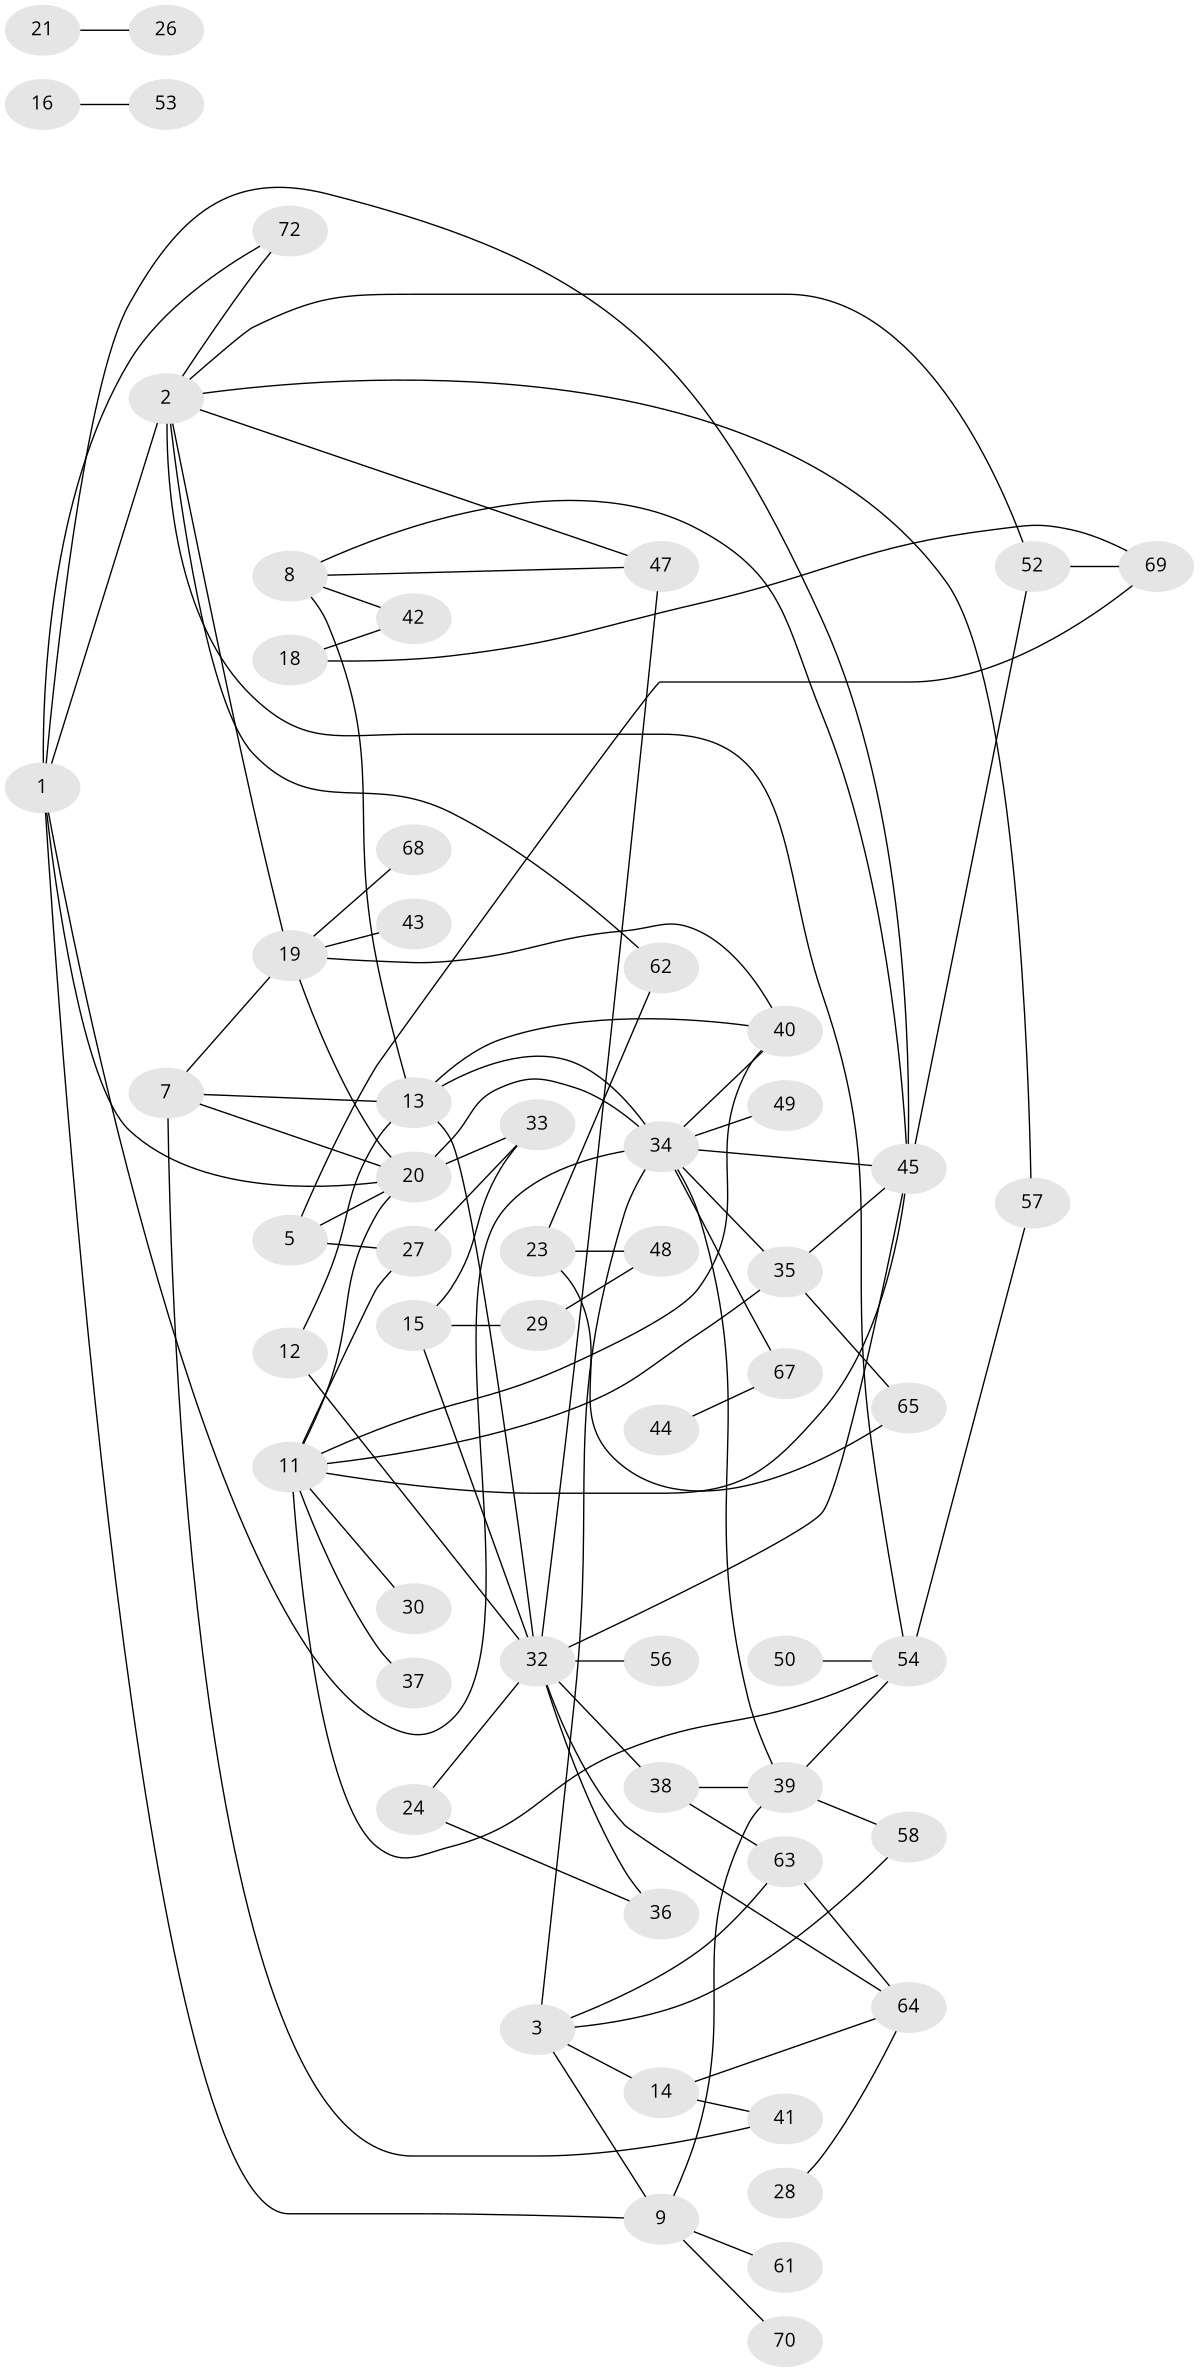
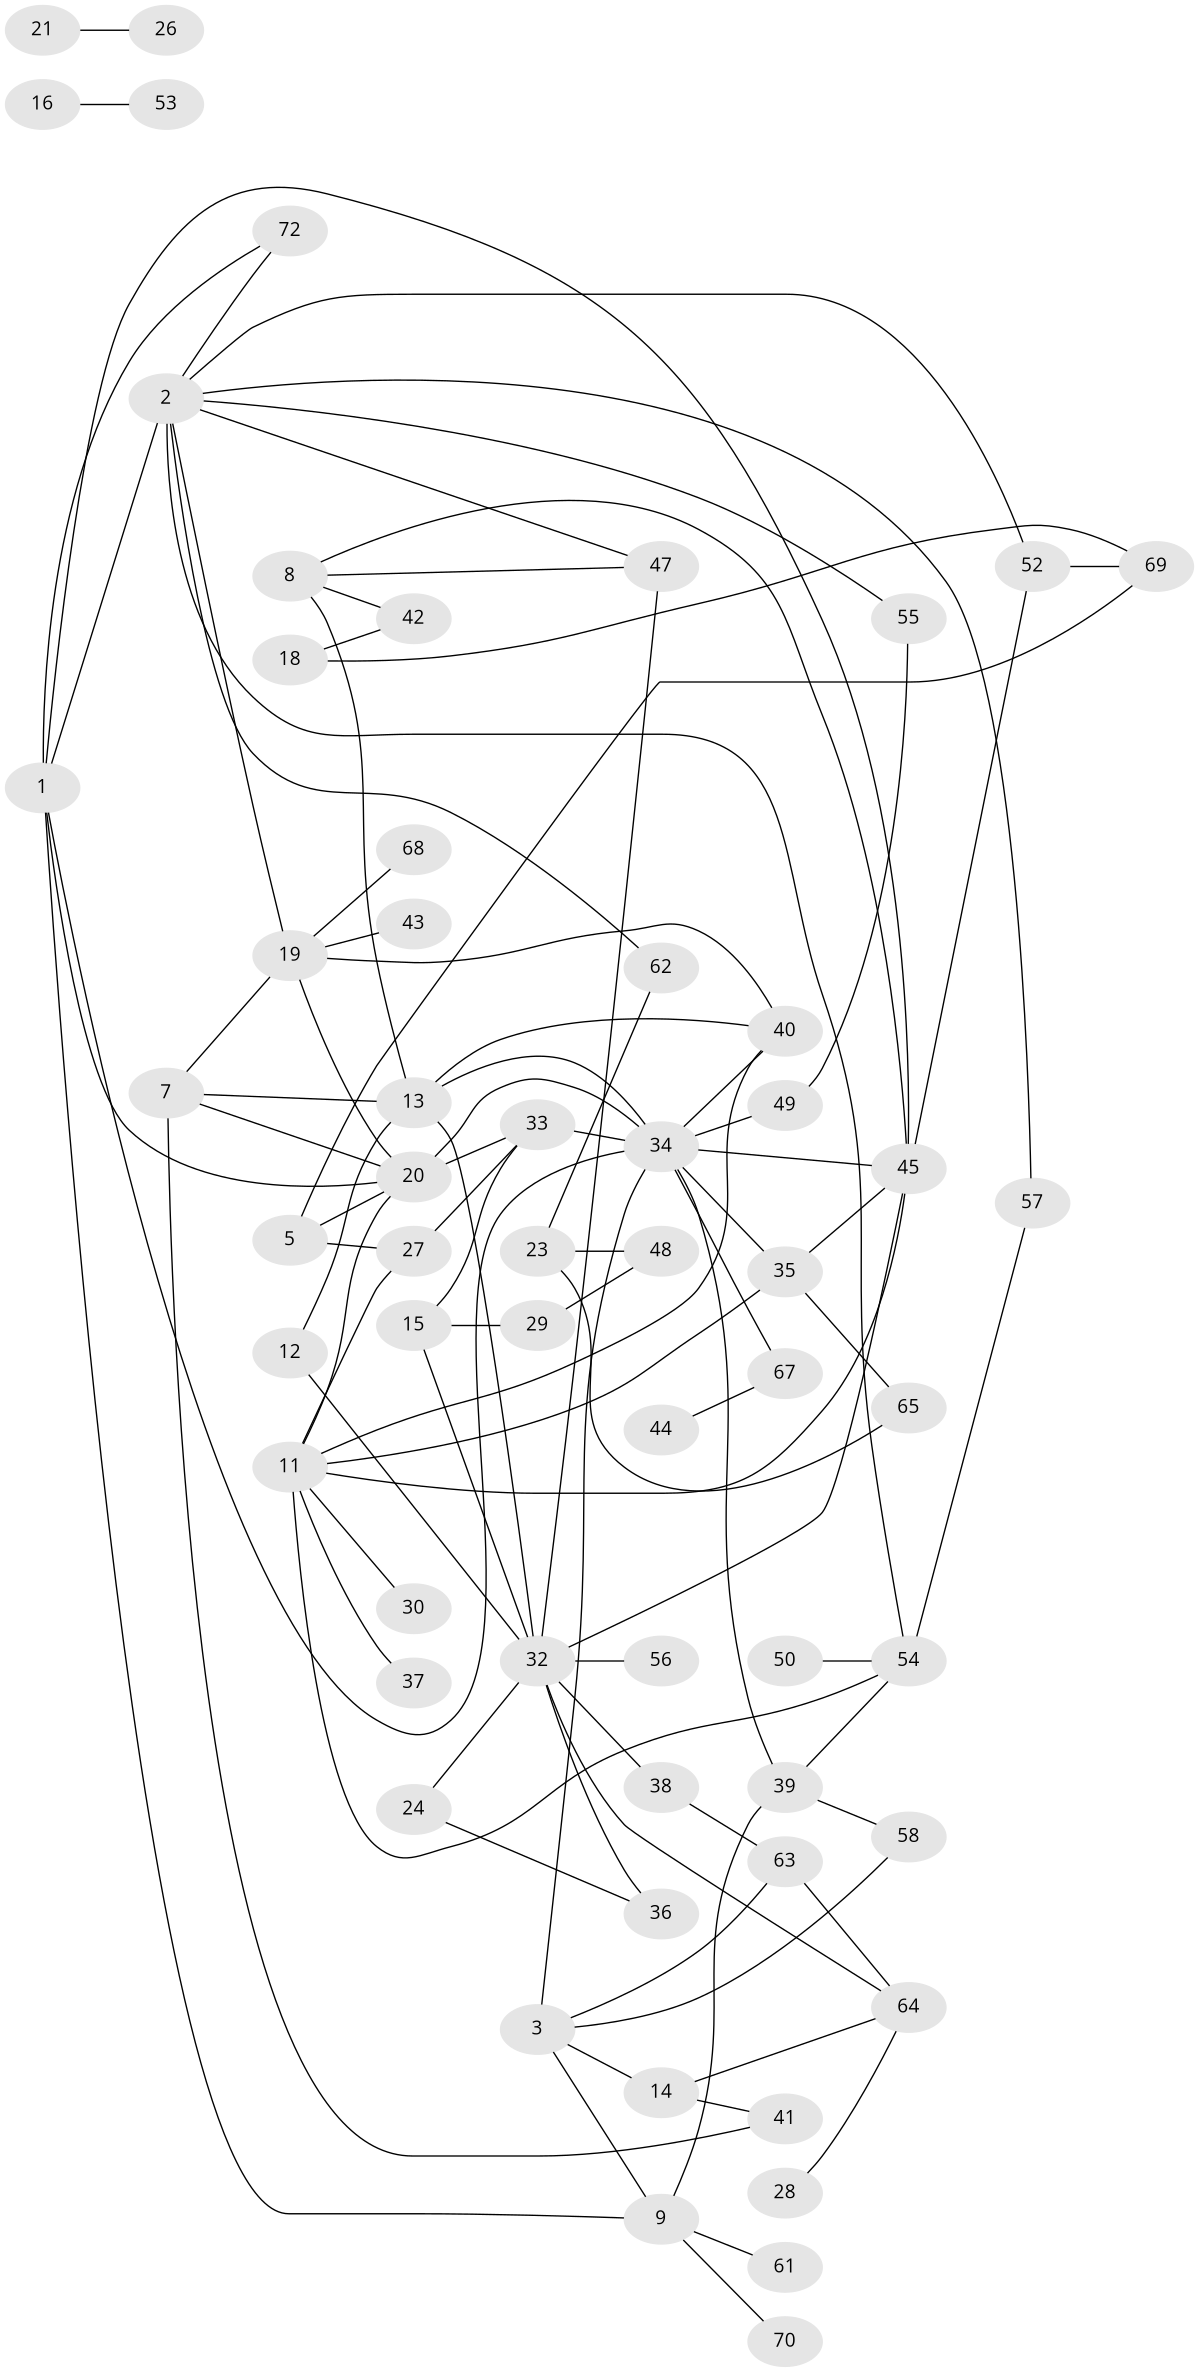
node "55": added
edge "33" -- "34": added
edge "38" -- "39": removed
